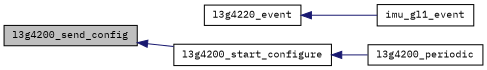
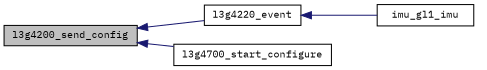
node "imu_gl1_event": label "imu_gl1_event" -> "imu_gl1_imu"
edge "l3g4220_event" -> "l3g4200_send_config": added
node "l3g4200_start_configure": label "l3g4200_start_configure" -> "l3g4700_start_configure"
node "l3g4200_periodic": removed
